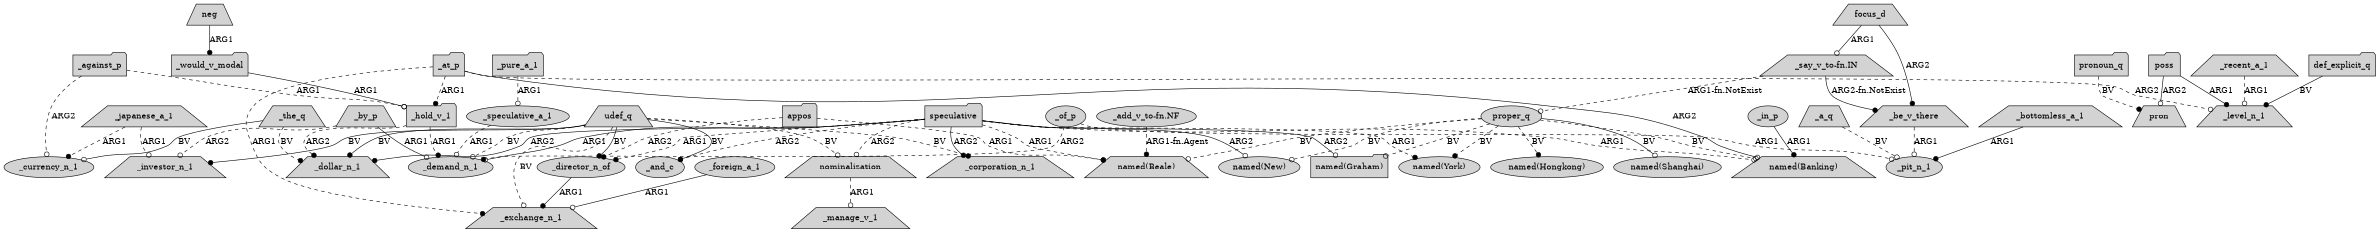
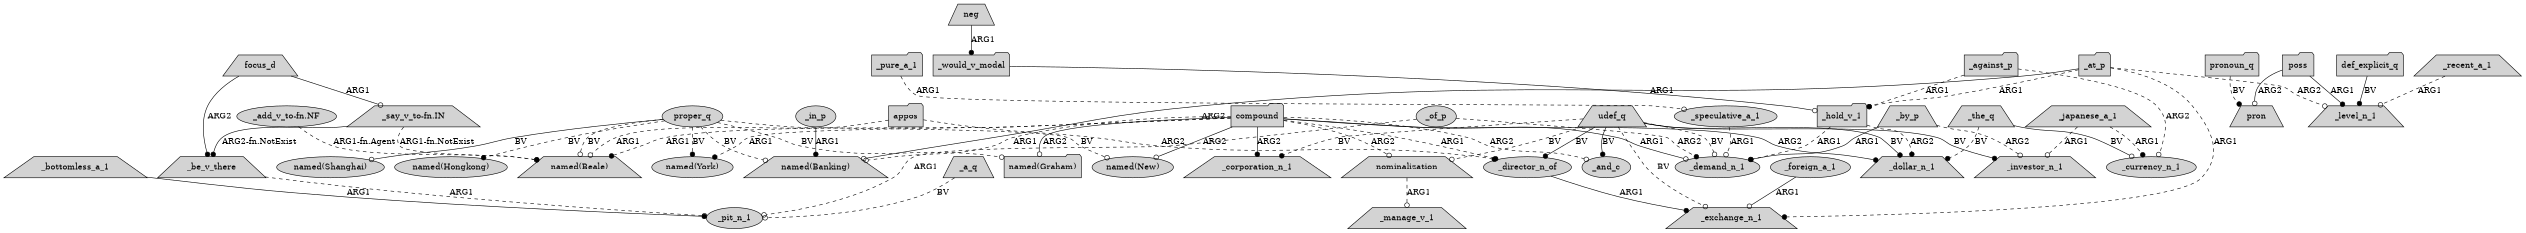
edge "_say_v_to-fn.IN" -> "proper_q": now "_say_v_to-fn.IN" -> "named(Beale)"
node "speculative": label "speculative" -> "compound"
